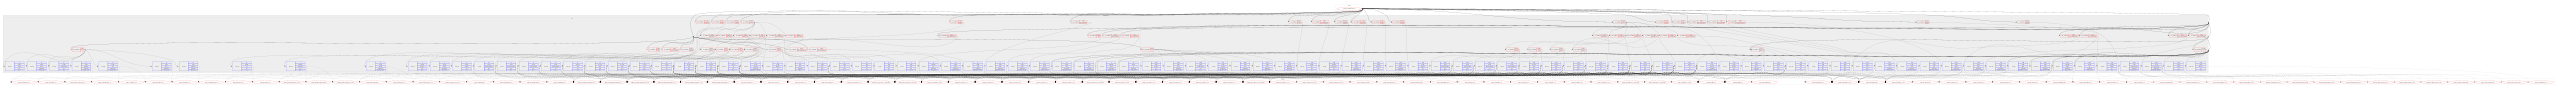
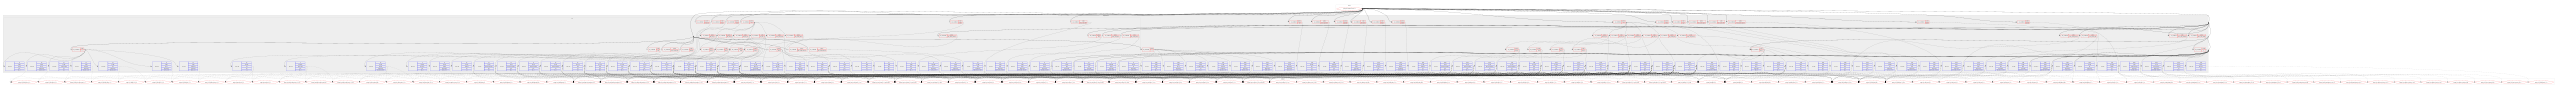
node "portage://media-libs/libva-2.22.0": added
